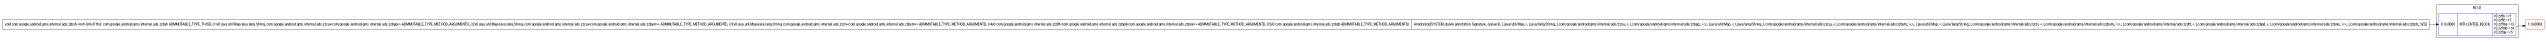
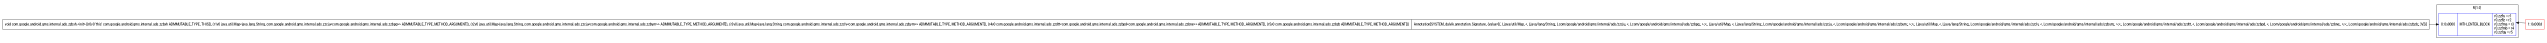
edge "0: 0x0000" -> "1: 0x000d": reversed
